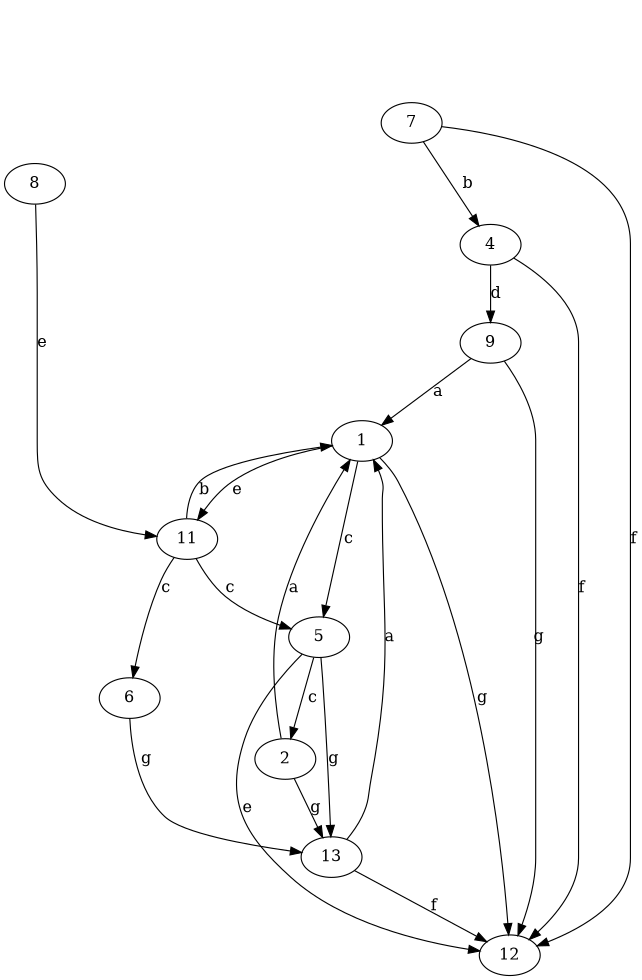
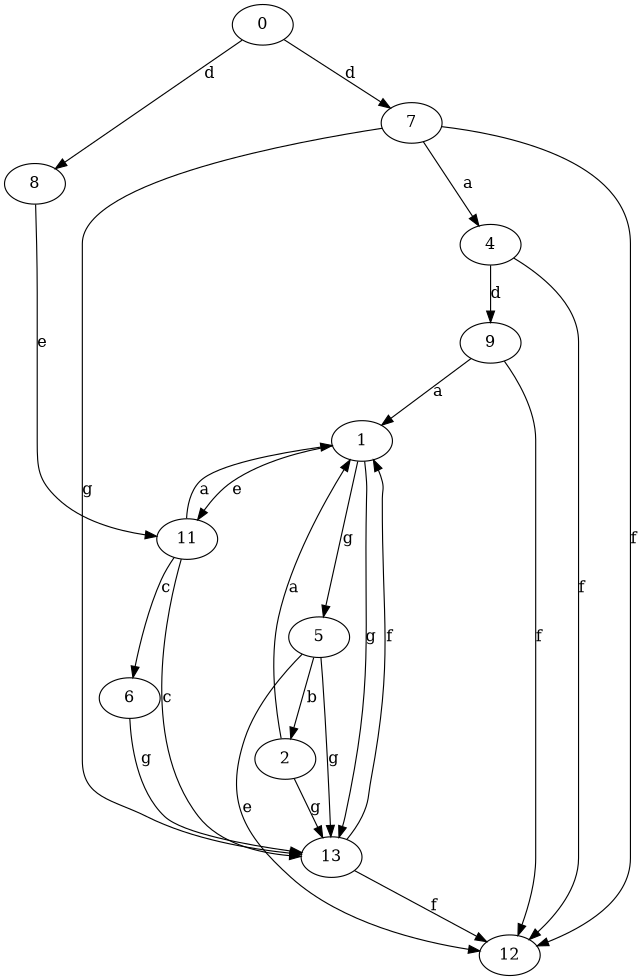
node "0": added
edge "7" -> "4": label "b" -> "a"
edge "7" -> "13": added, label "g"
edge "11" -> "1": label "b" -> "a"
edge "1" -> "5": label "c" -> "g"
edge "11" -> "5": now "11" -> "13"
edge "13" -> "1": label "a" -> "f"
edge "9" -> "12": label "g" -> "f"
edge "1" -> "12": now "1" -> "13"
edge "5" -> "2": label "c" -> "b"
